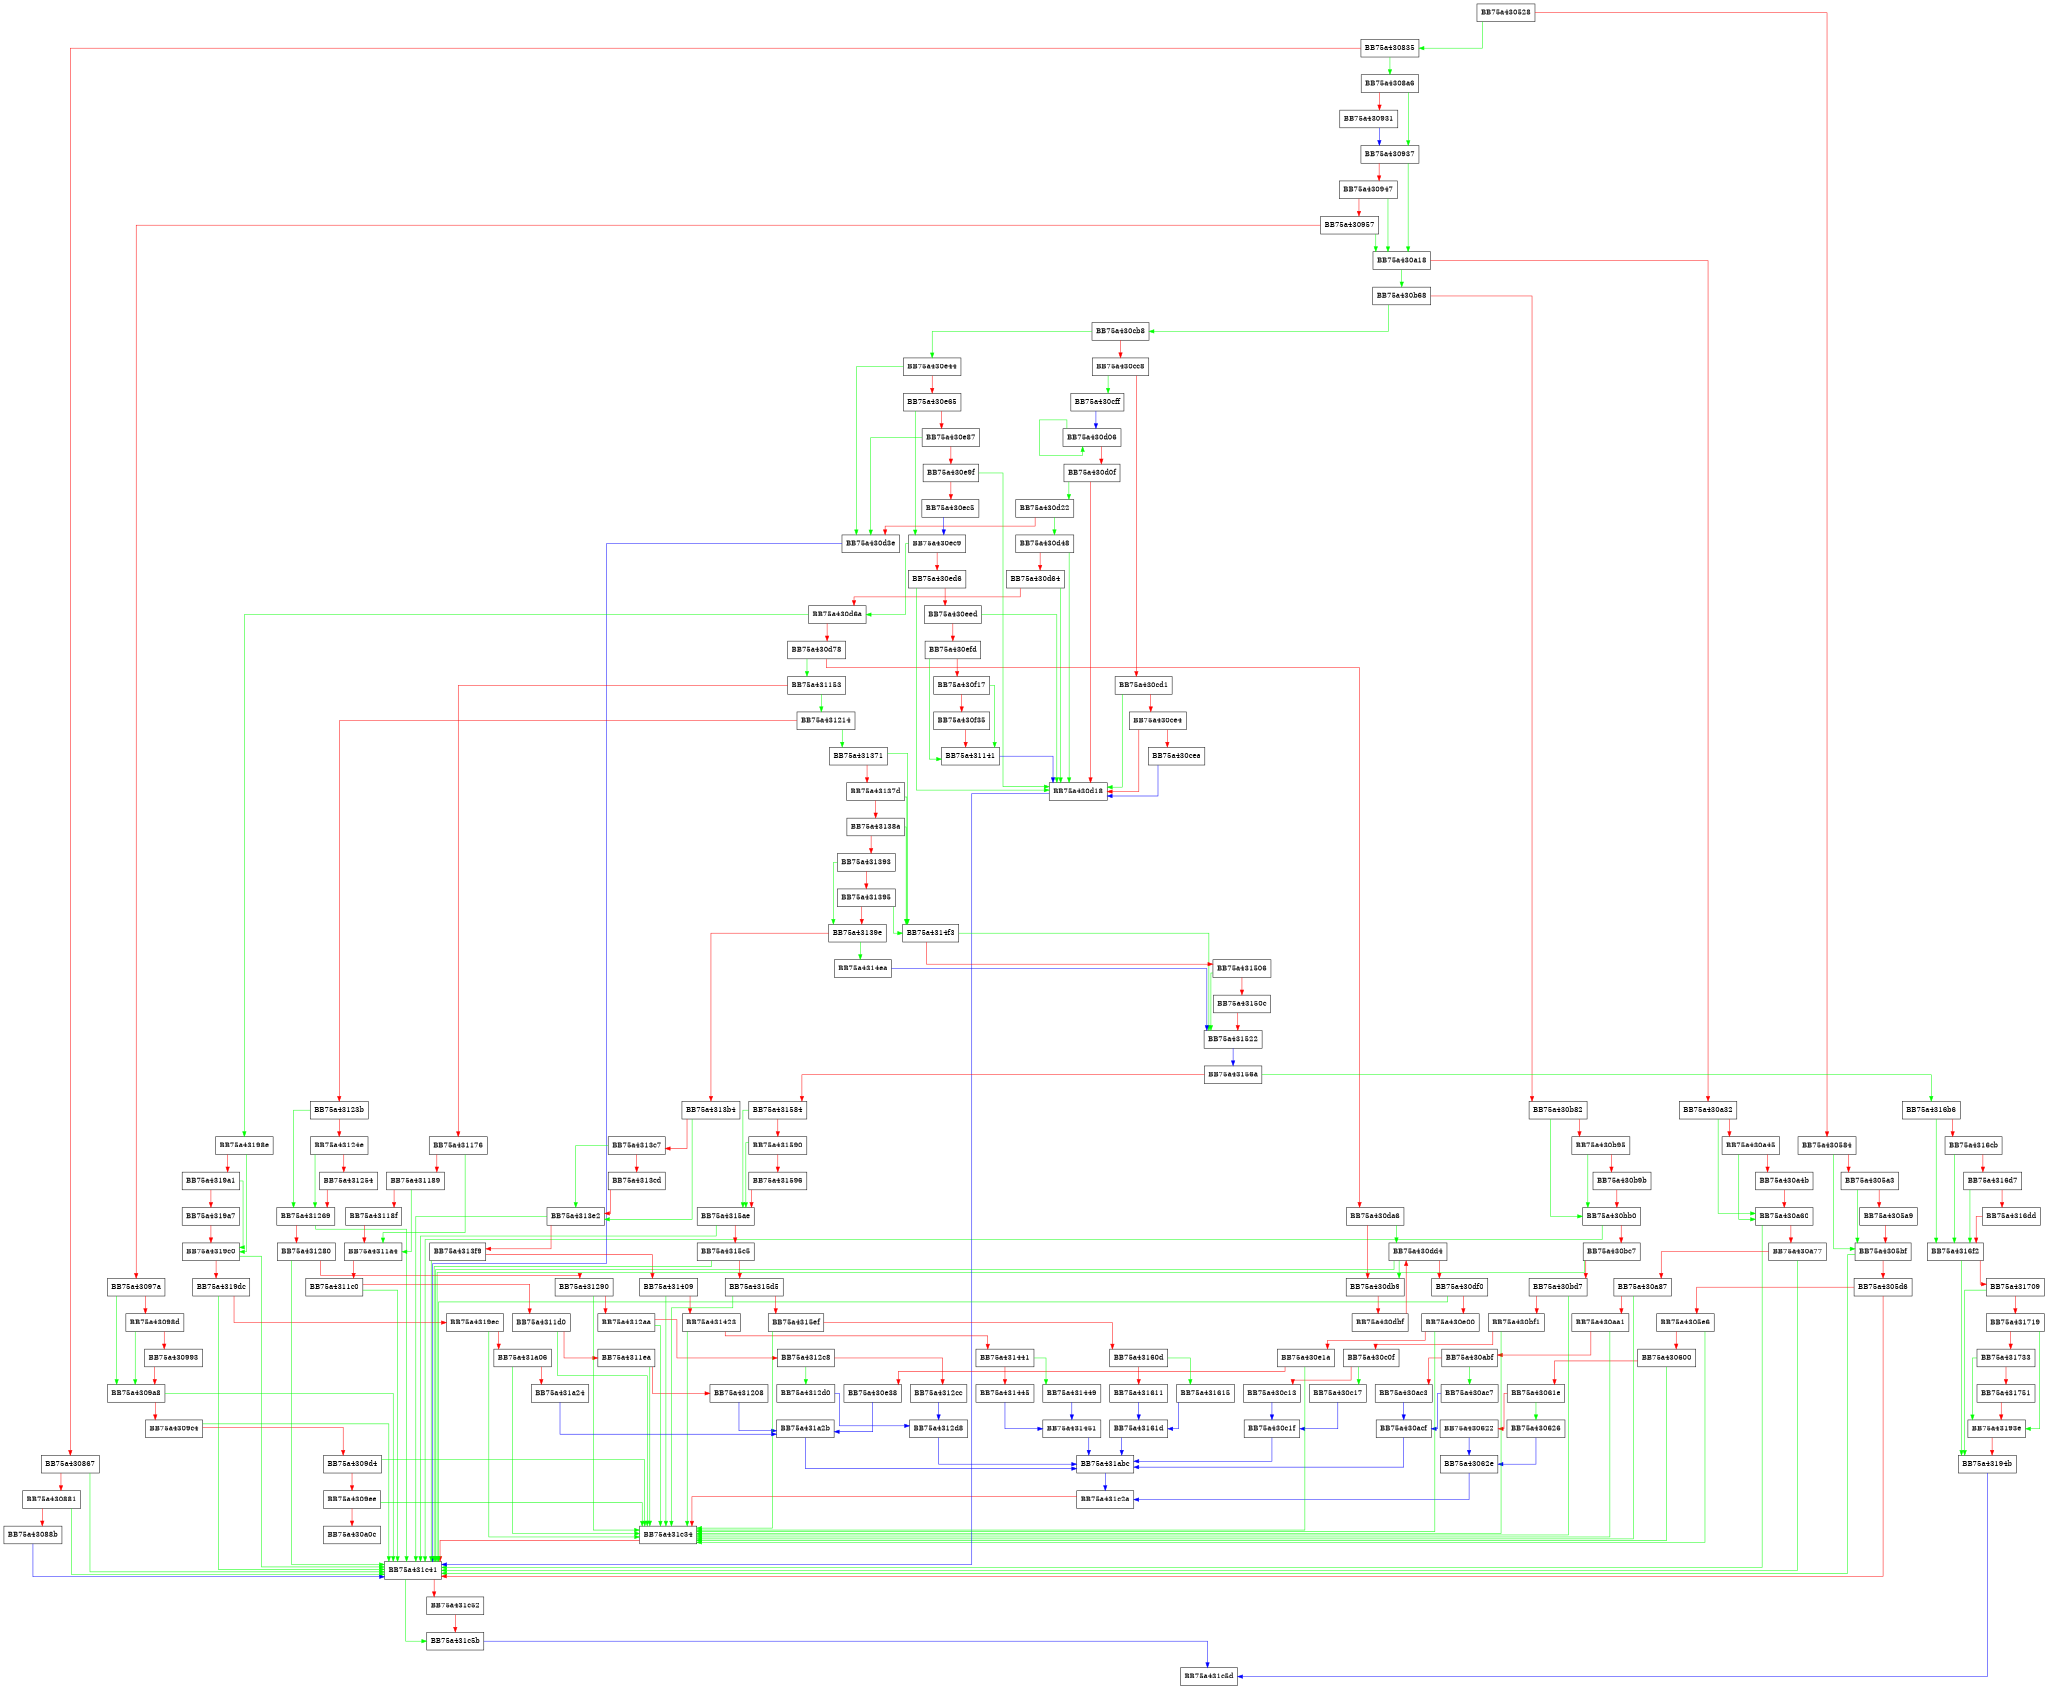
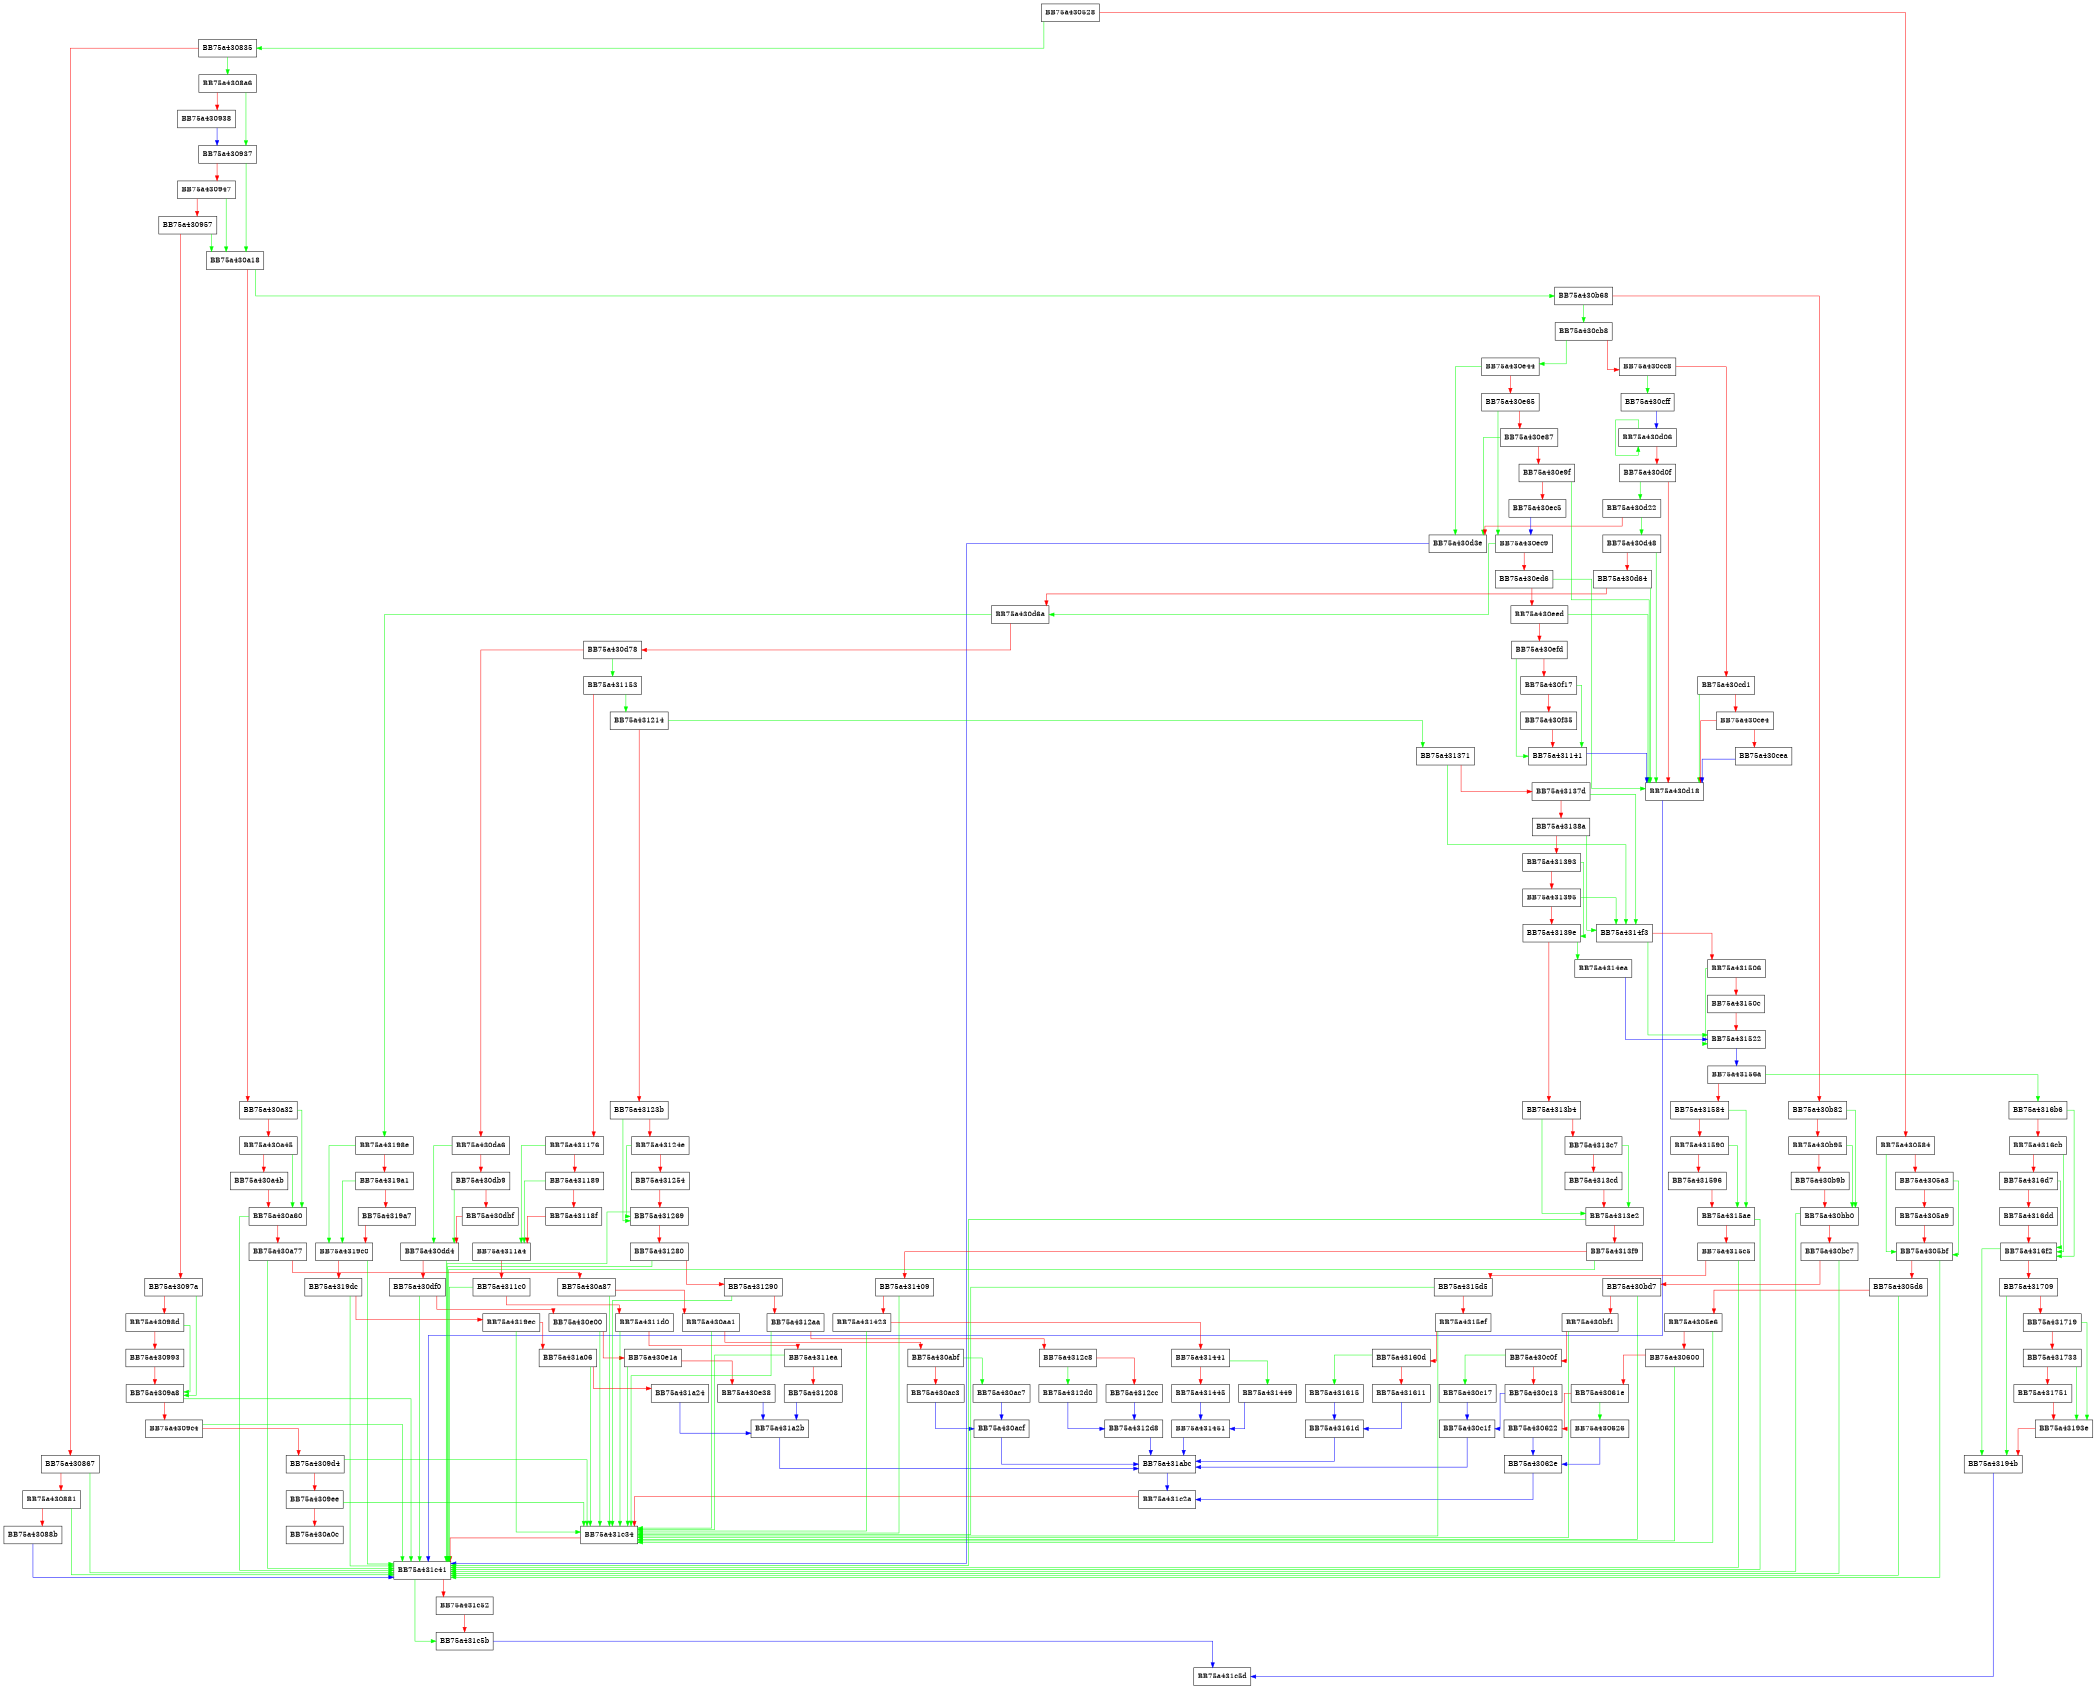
node "BB75a430931": label "BB75a430931" -> "BB75a430938"
edge "BB75a430dd4" -> "BB75a430db9": reversed
edge "BB75a4305d6" -> "BB75a431c41": color red -> green
